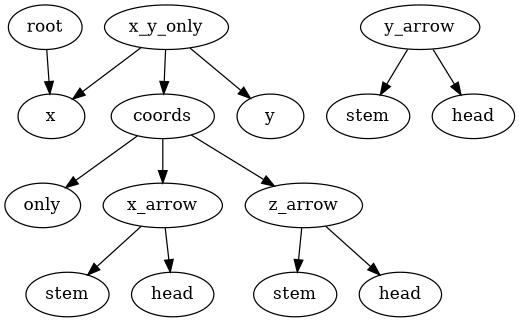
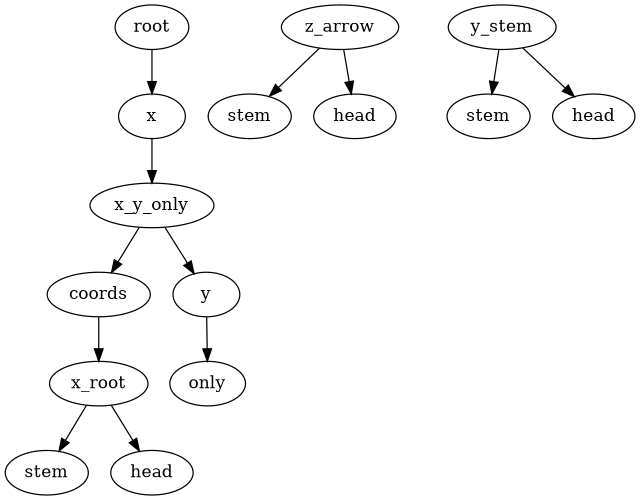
node "y_arrow": label "y_arrow" -> "y_stem"
edge "x_y_only" -> "x": reversed
edge "coords" -> "z_arrow": removed
edge "coords" -> "only": now "y" -> "only"
node "x_arrow": label "x_arrow" -> "x_root"
